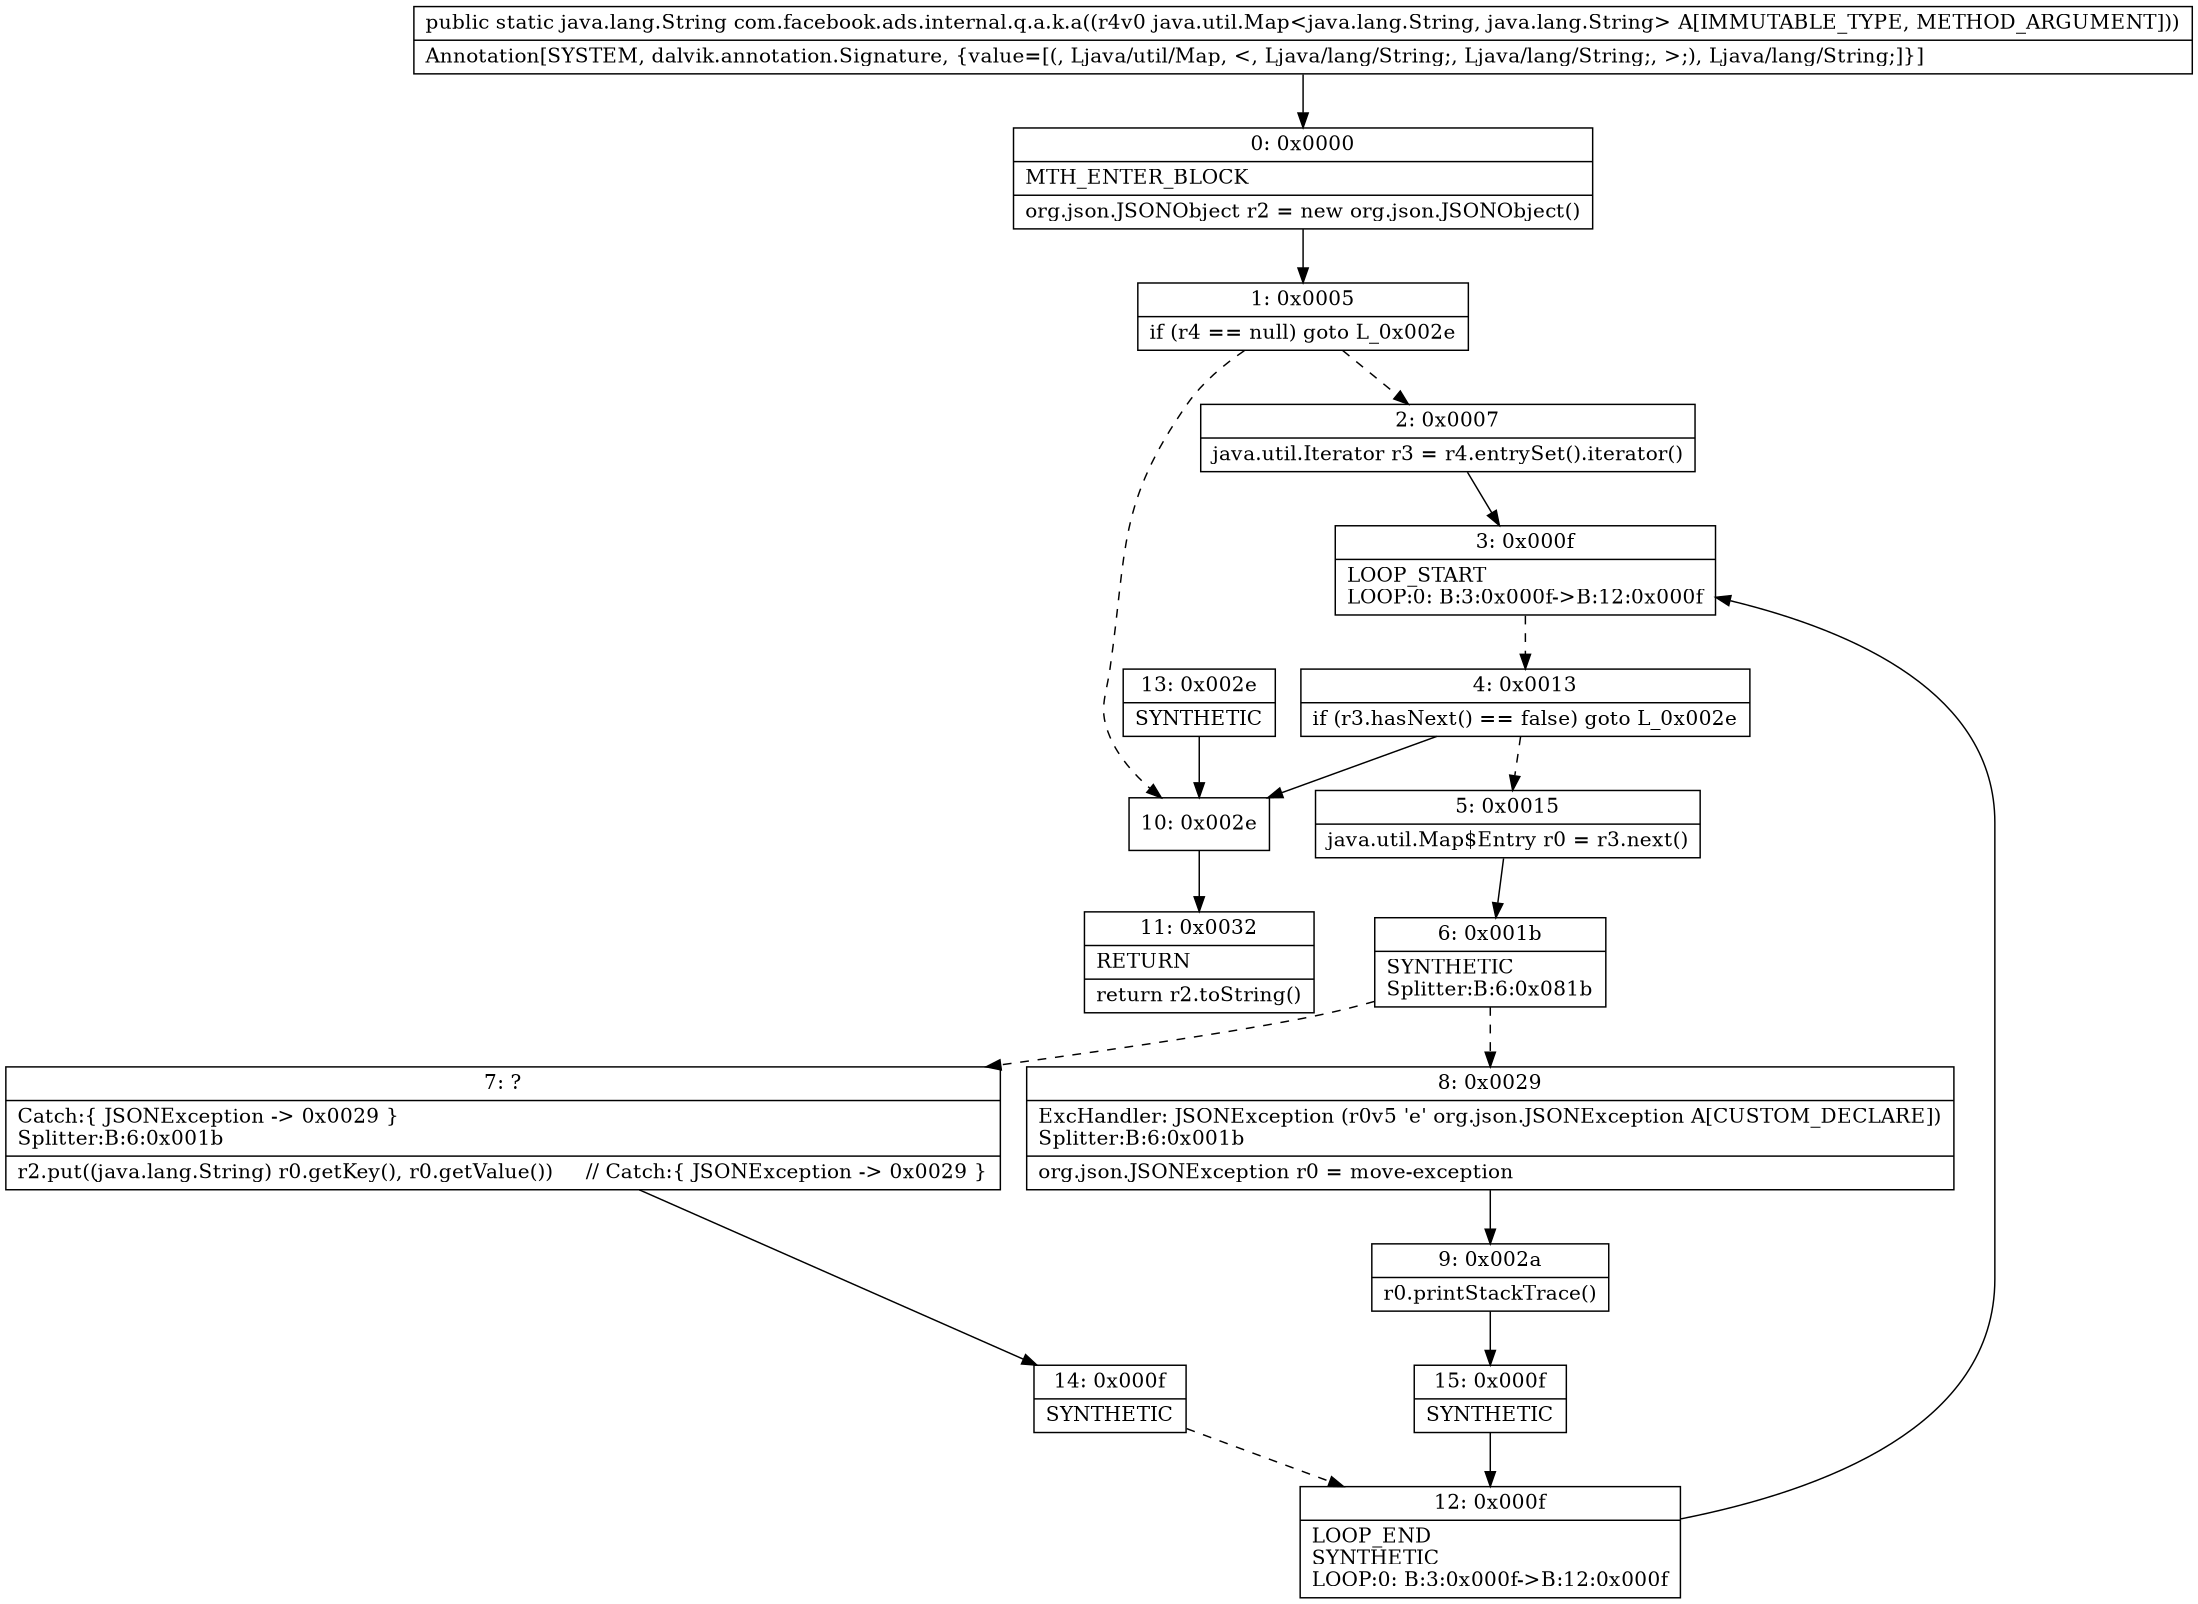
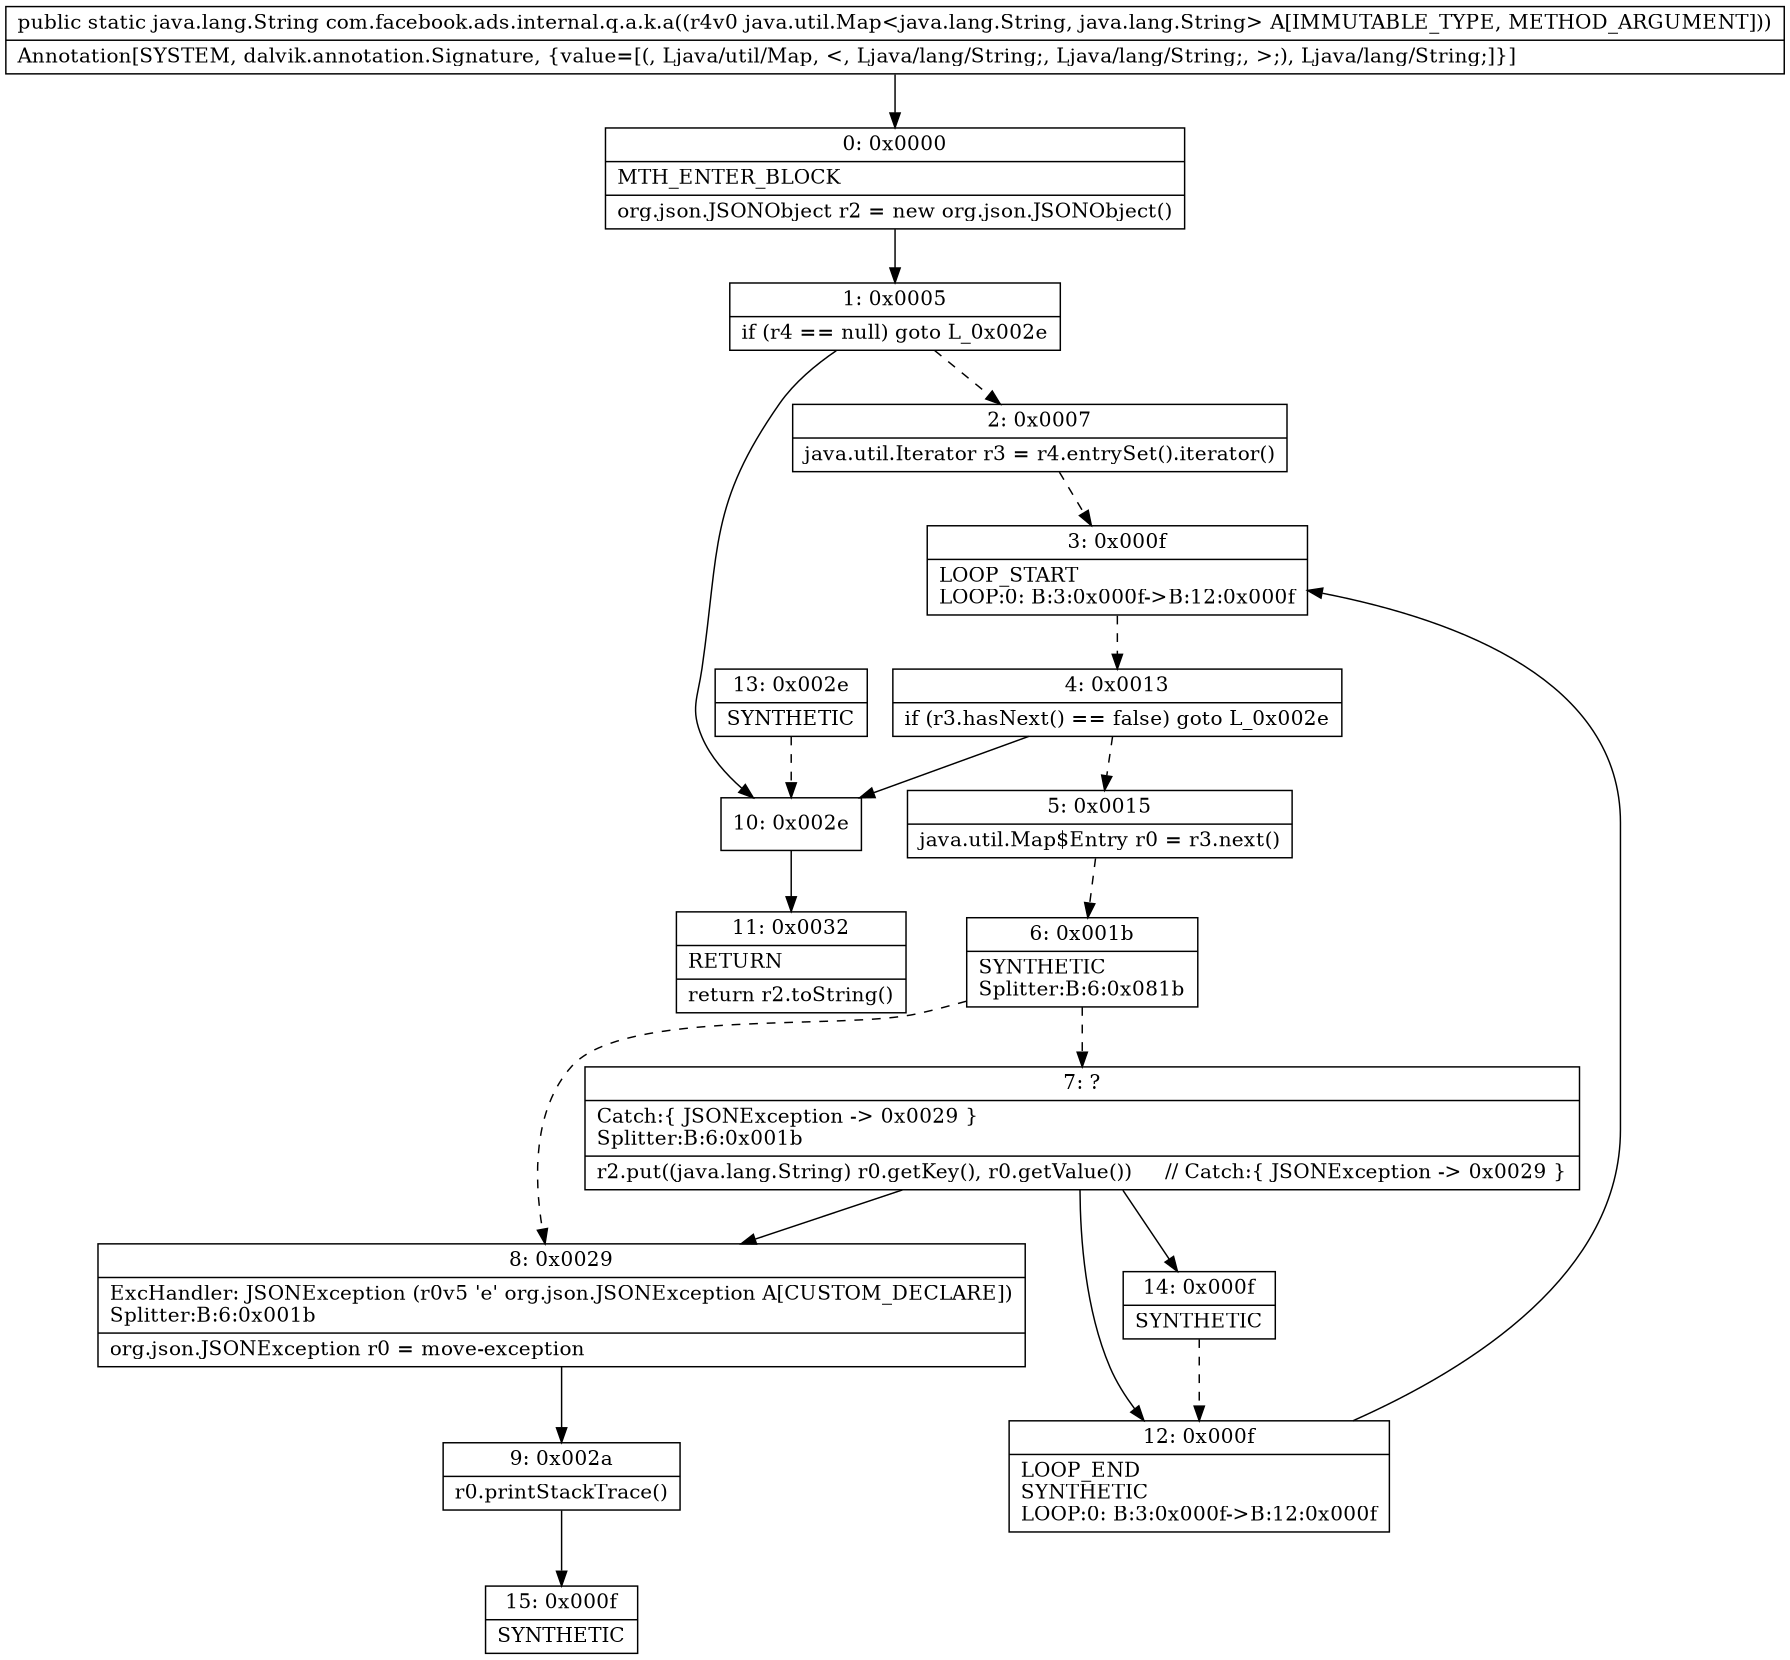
edge "2: 0x0007" -> "3: 0x000f": style solid -> dashed
edge "1: 0x0005" -> "10: 0x002e": style dashed -> solid
edge "13: 0x002e" -> "10: 0x002e": style solid -> dashed
edge "5: 0x0015" -> "6: 0x001b": style solid -> dashed
edge "7: ?" -> "8: 0x0029": added
edge "15: 0x000f" -> "12: 0x000f": now "7: ?" -> "12: 0x000f"
